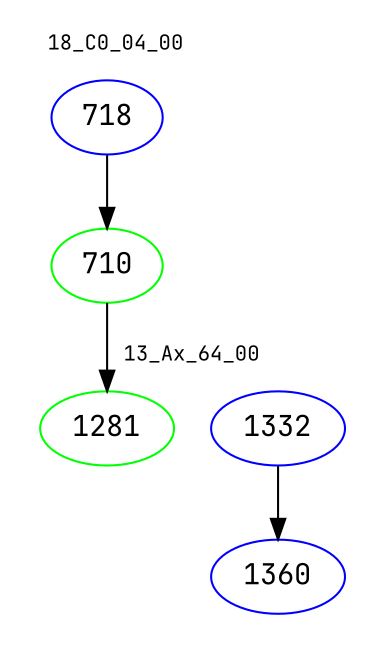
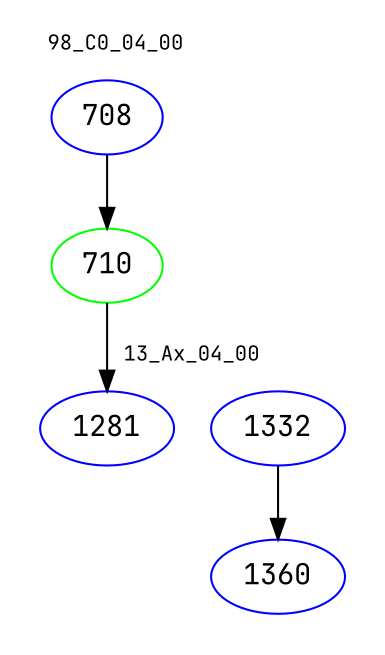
cluster "18_C0_04_00": label "18_C0_04_00" -> "98_C0_04_00"
node "718": label "718" -> "708"
cluster "13_Ax_64_00": label "13_Ax_64_00" -> "13_Ax_04_00"
node "1281": color green -> blue
